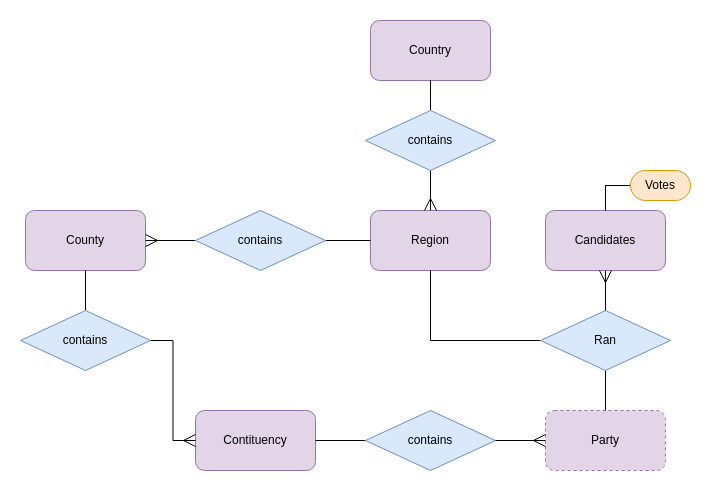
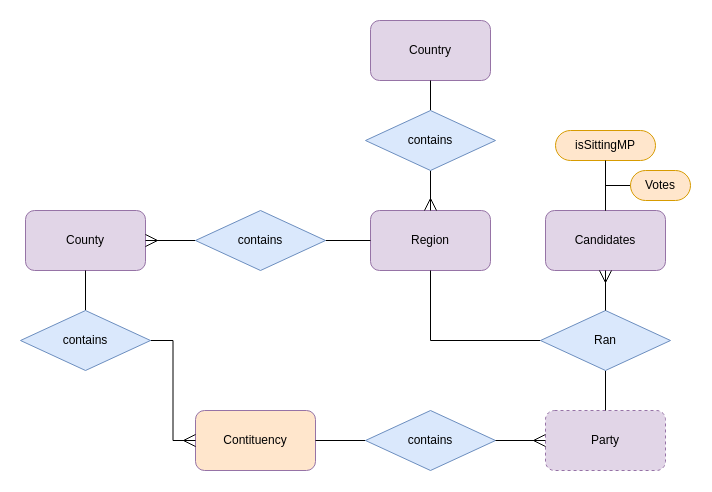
node "isSittingMP": added
edge "isSittingMP" -- "Candidates": added
node "Contituency": fillcolor #e1d5e7 -> #ffe6cc
